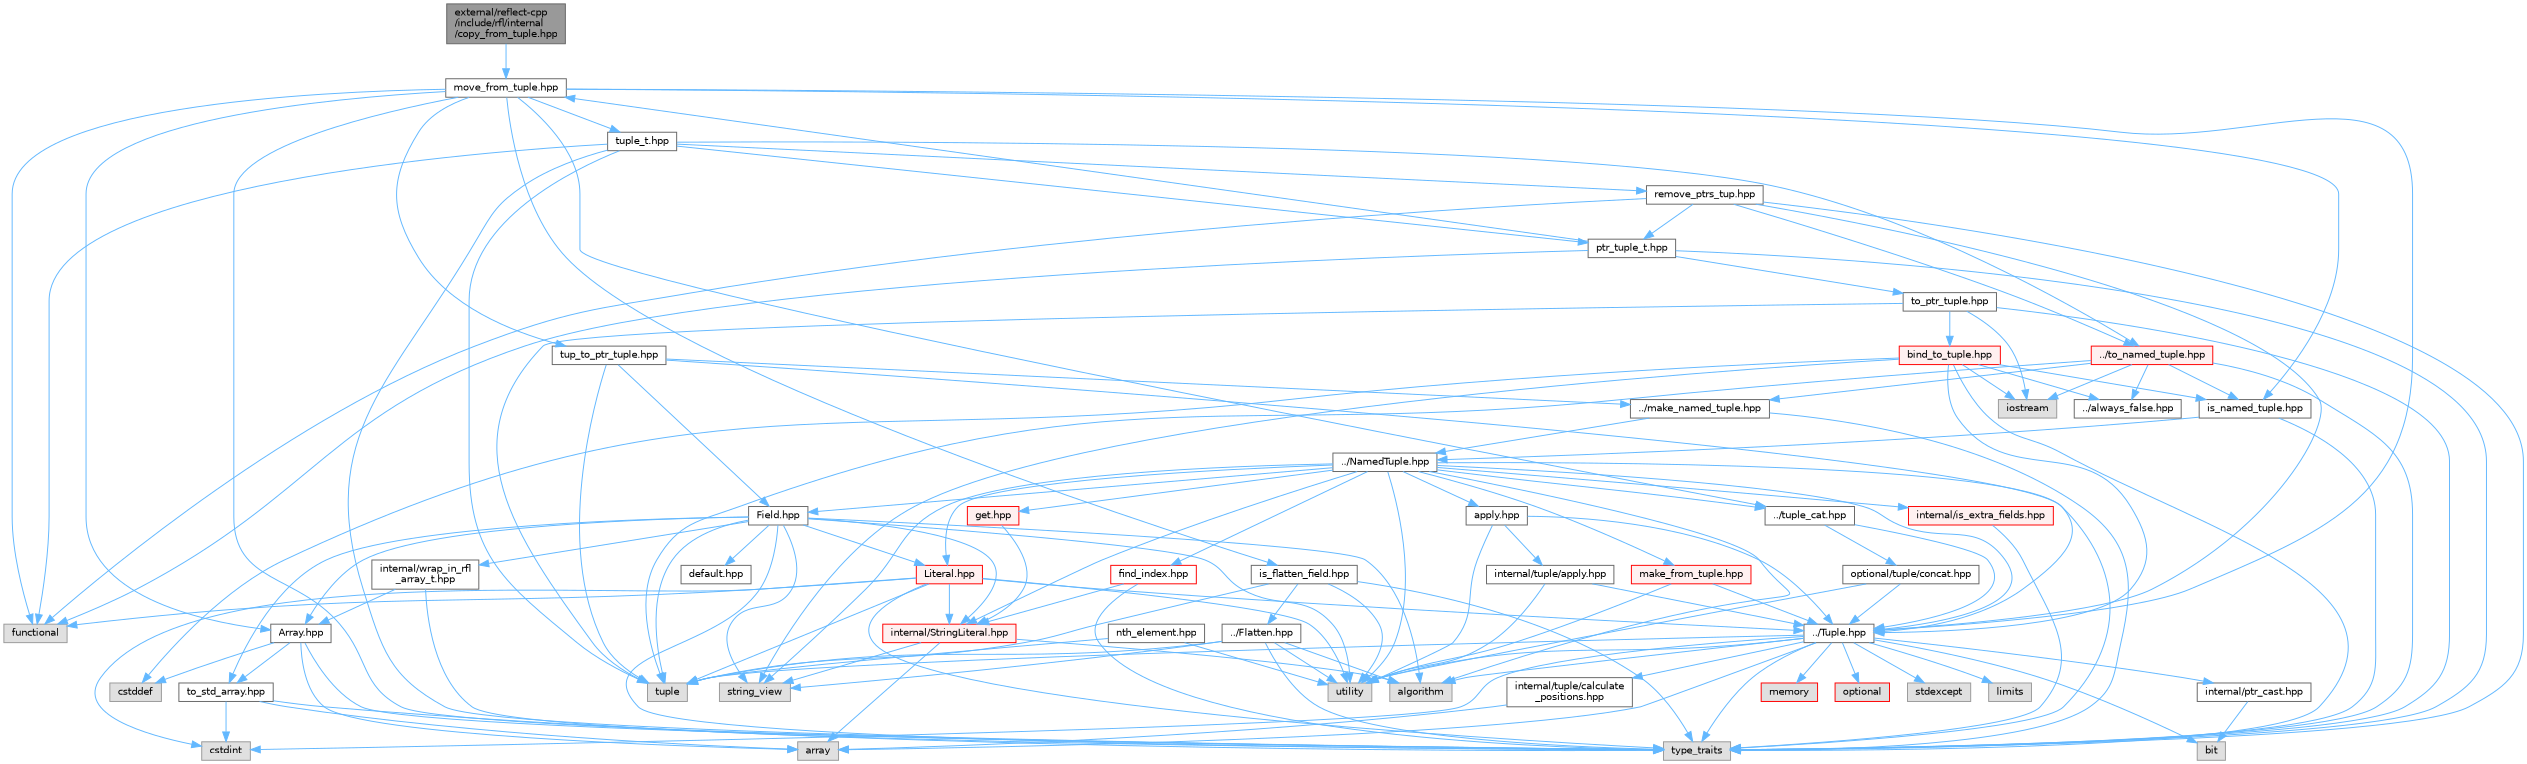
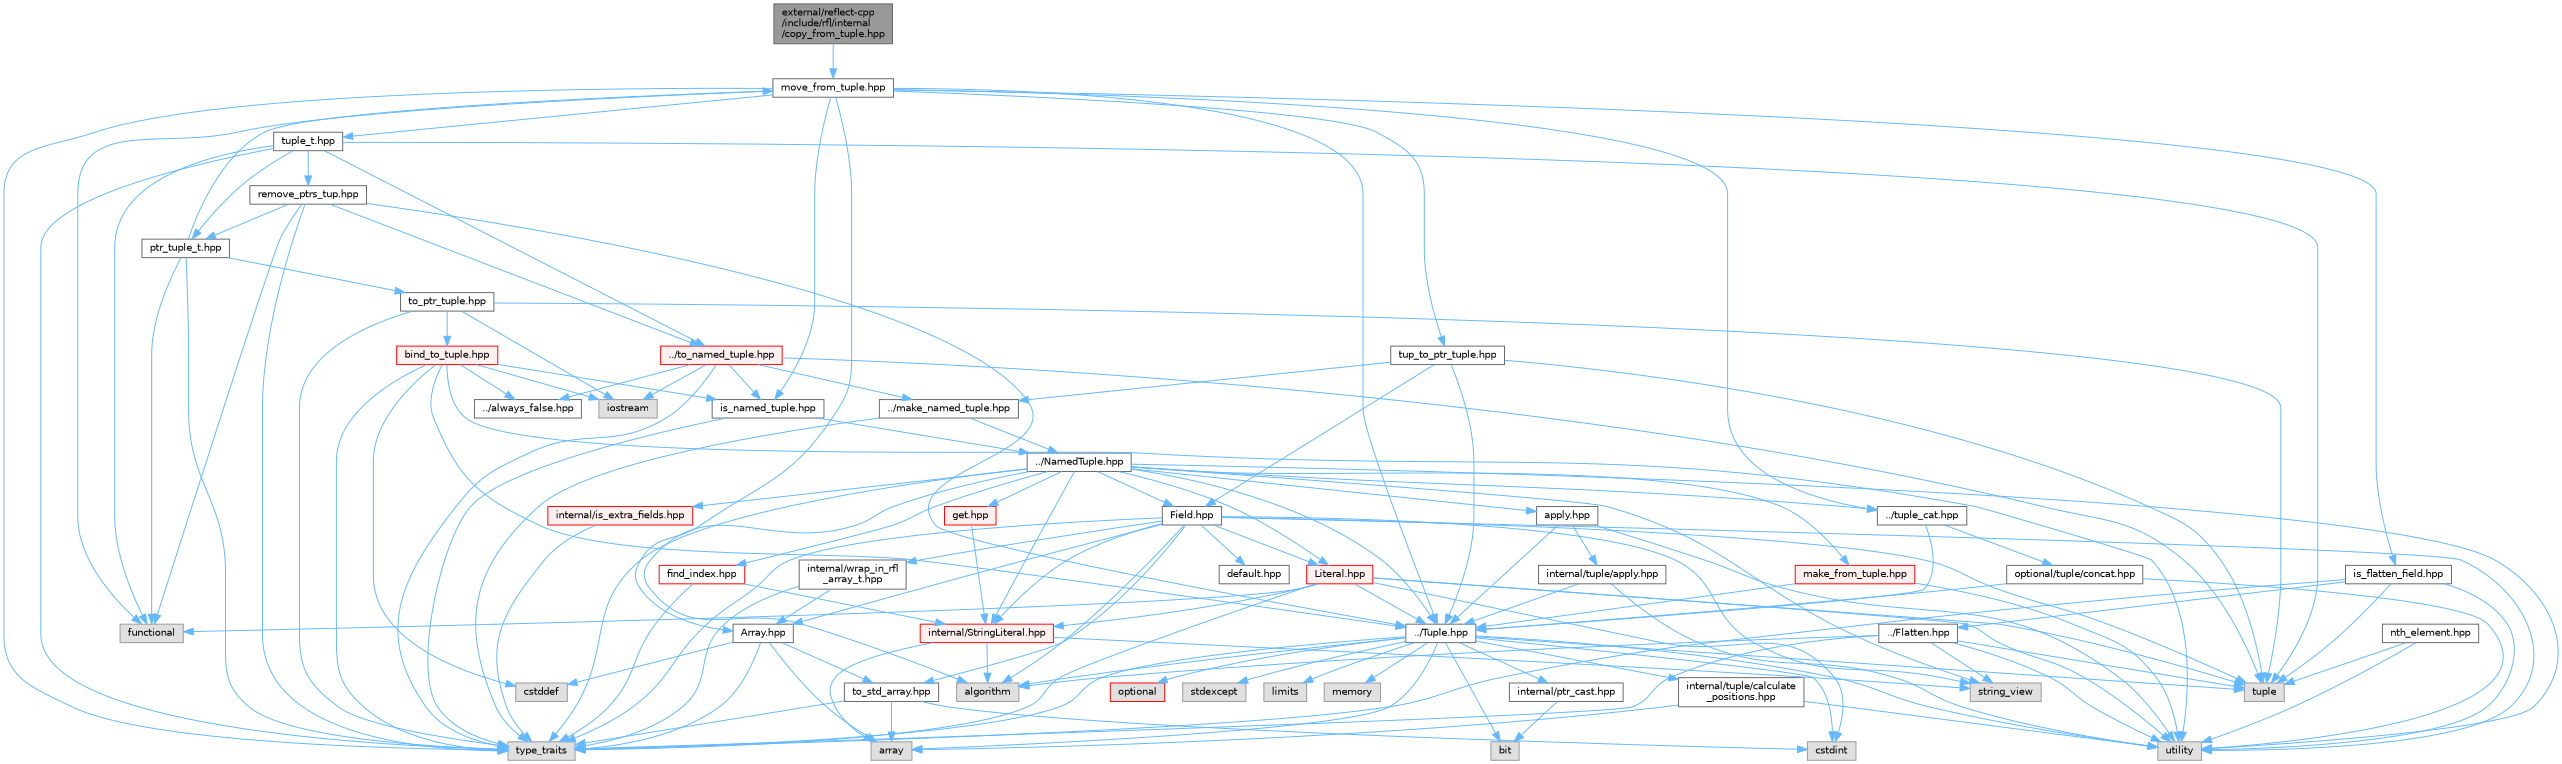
edge "bind_to_tuple.hpp" -> "string_view": now "bind_to_tuple.hpp" -> "utility"
node "memory": color red -> grey60
edge "internal/tuple/calculate _positions.hpp" -> "utility": added
